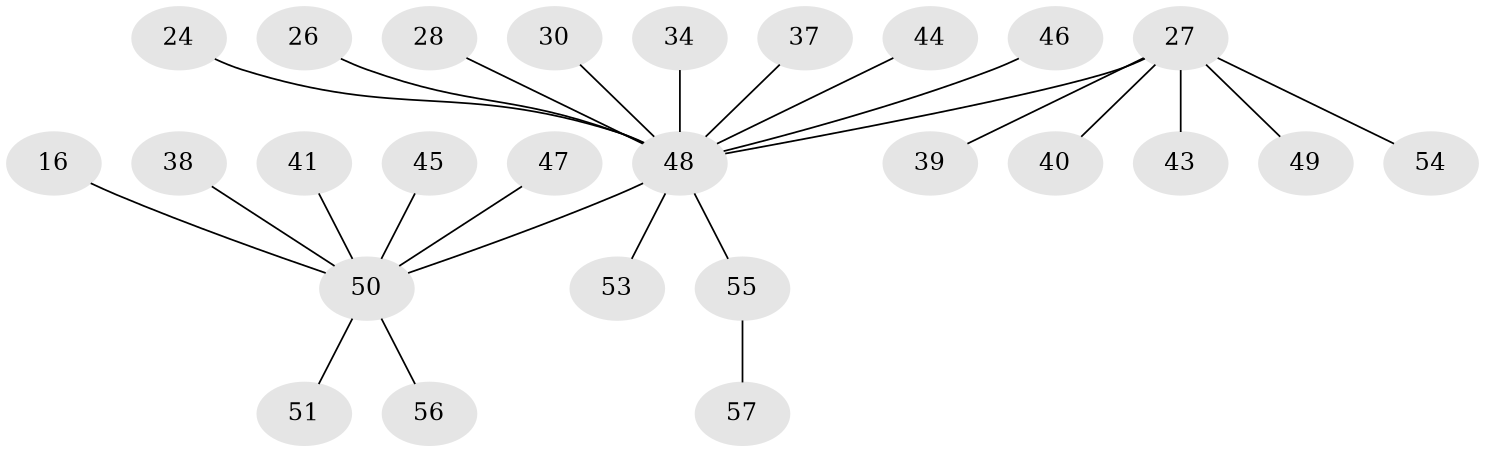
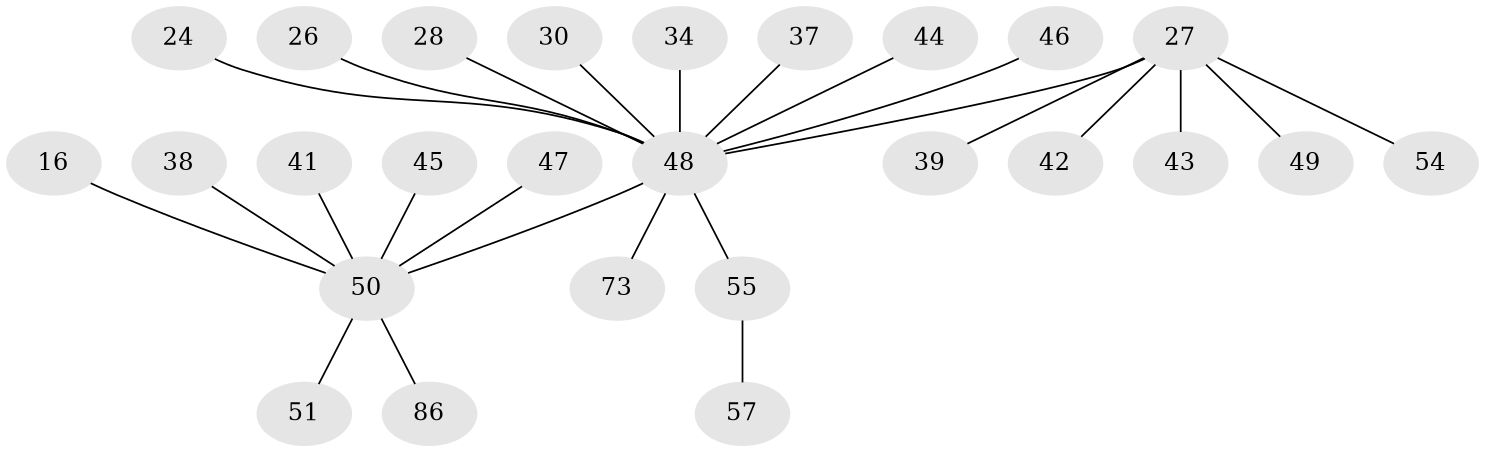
node "40": label "40" -> "42"
node "53": label "53" -> "73"
node "56": label "56" -> "86"
